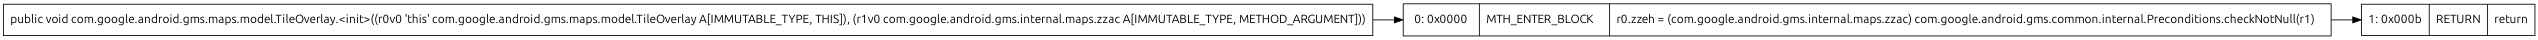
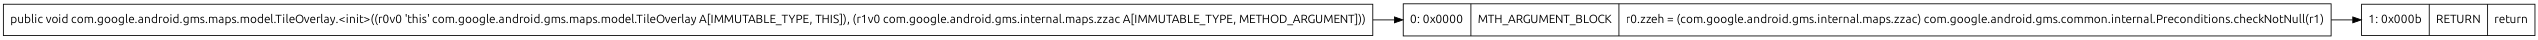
node "0: 0x0000": text "MTH_ENTER_BLOCK" -> "MTH_ARGUMENT_BLOCK"
